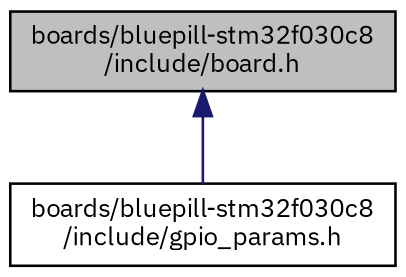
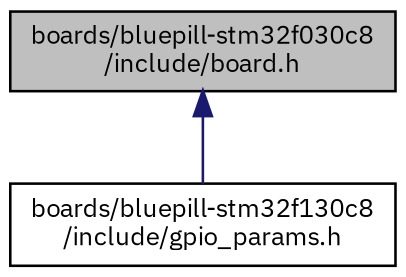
node "boards/bluepill-stm32f030c8 /include/gpio_params.h": label "boards/bluepill-stm32f030c8 /include/gpio_params.h" -> "boards/bluepill-stm32f130c8 /include/gpio_params.h"
